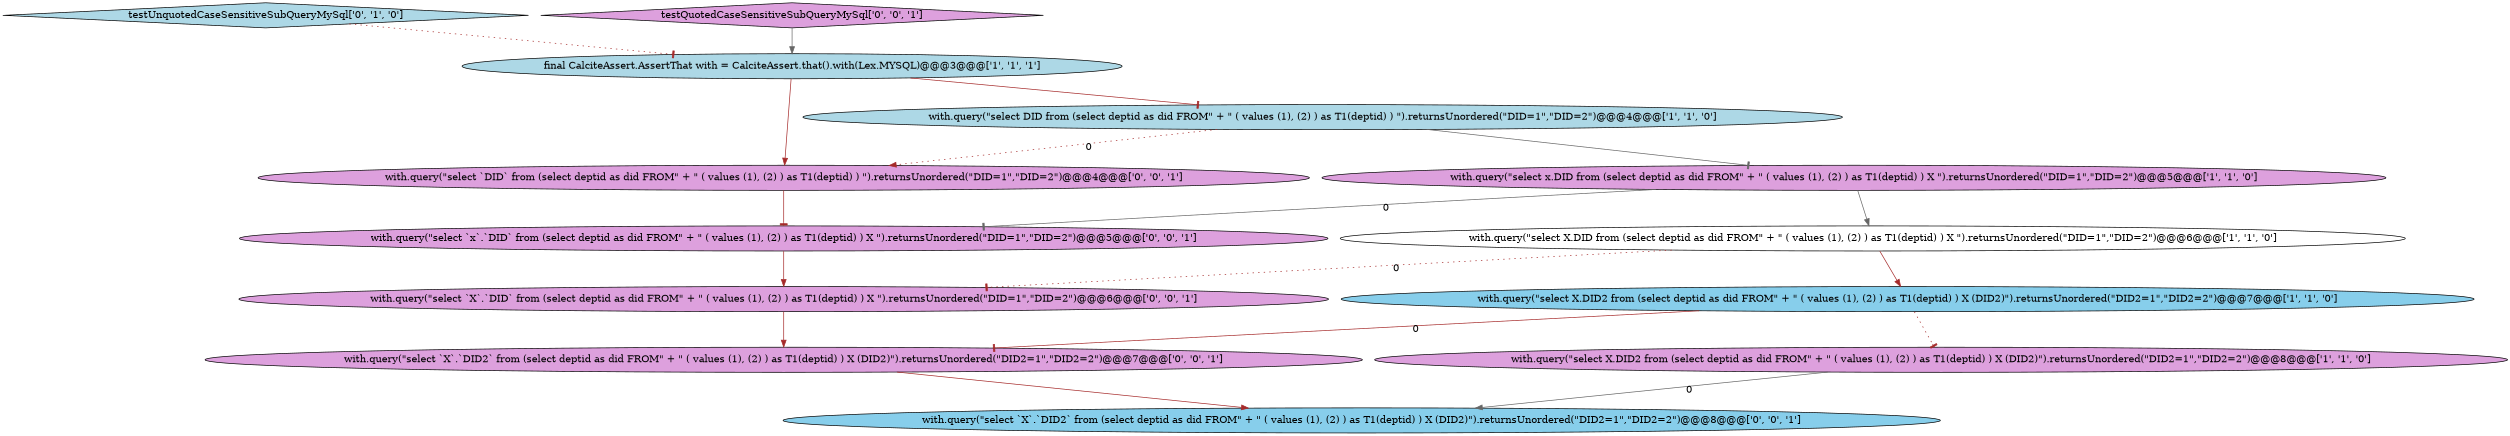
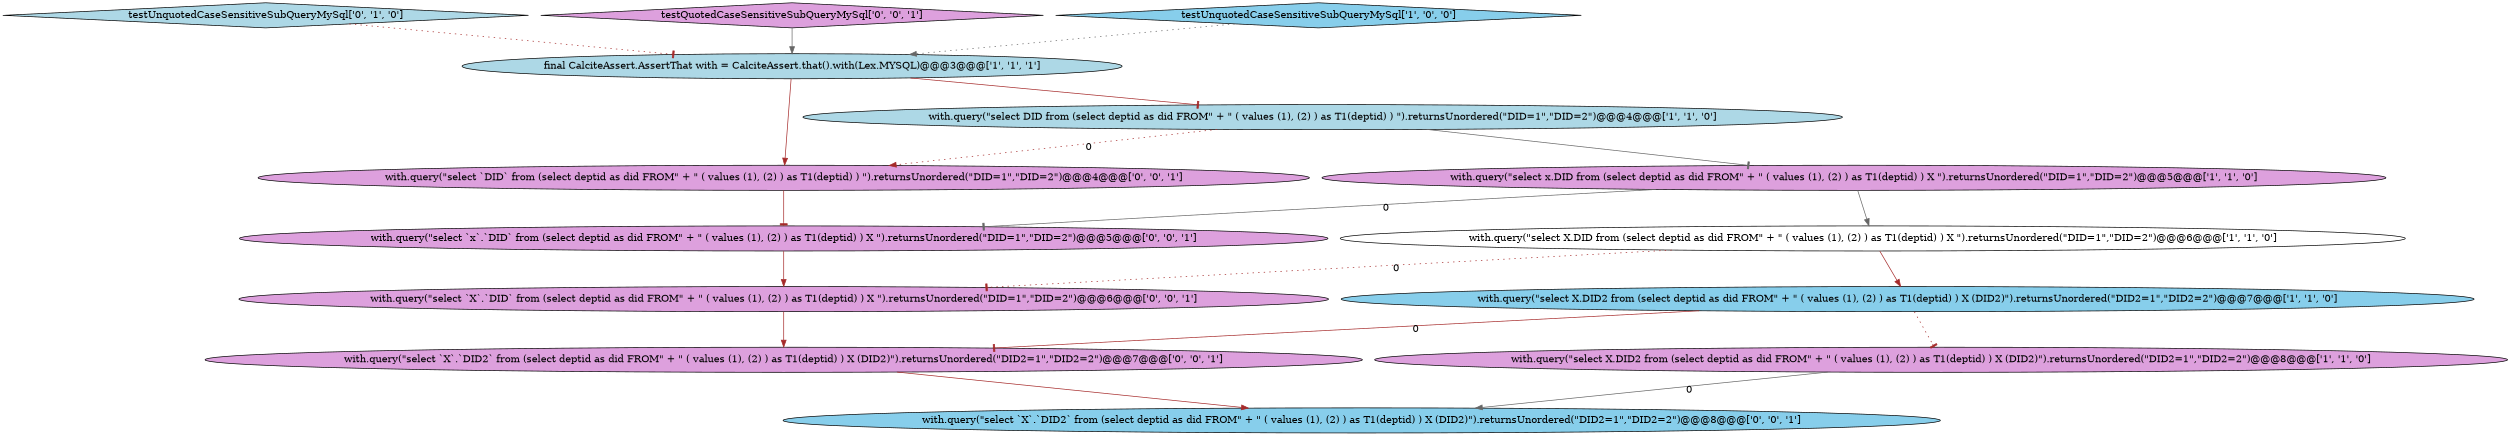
node "testUnquotedCaseSensitiveSubQueryMySql['1', '0', '0']": added
